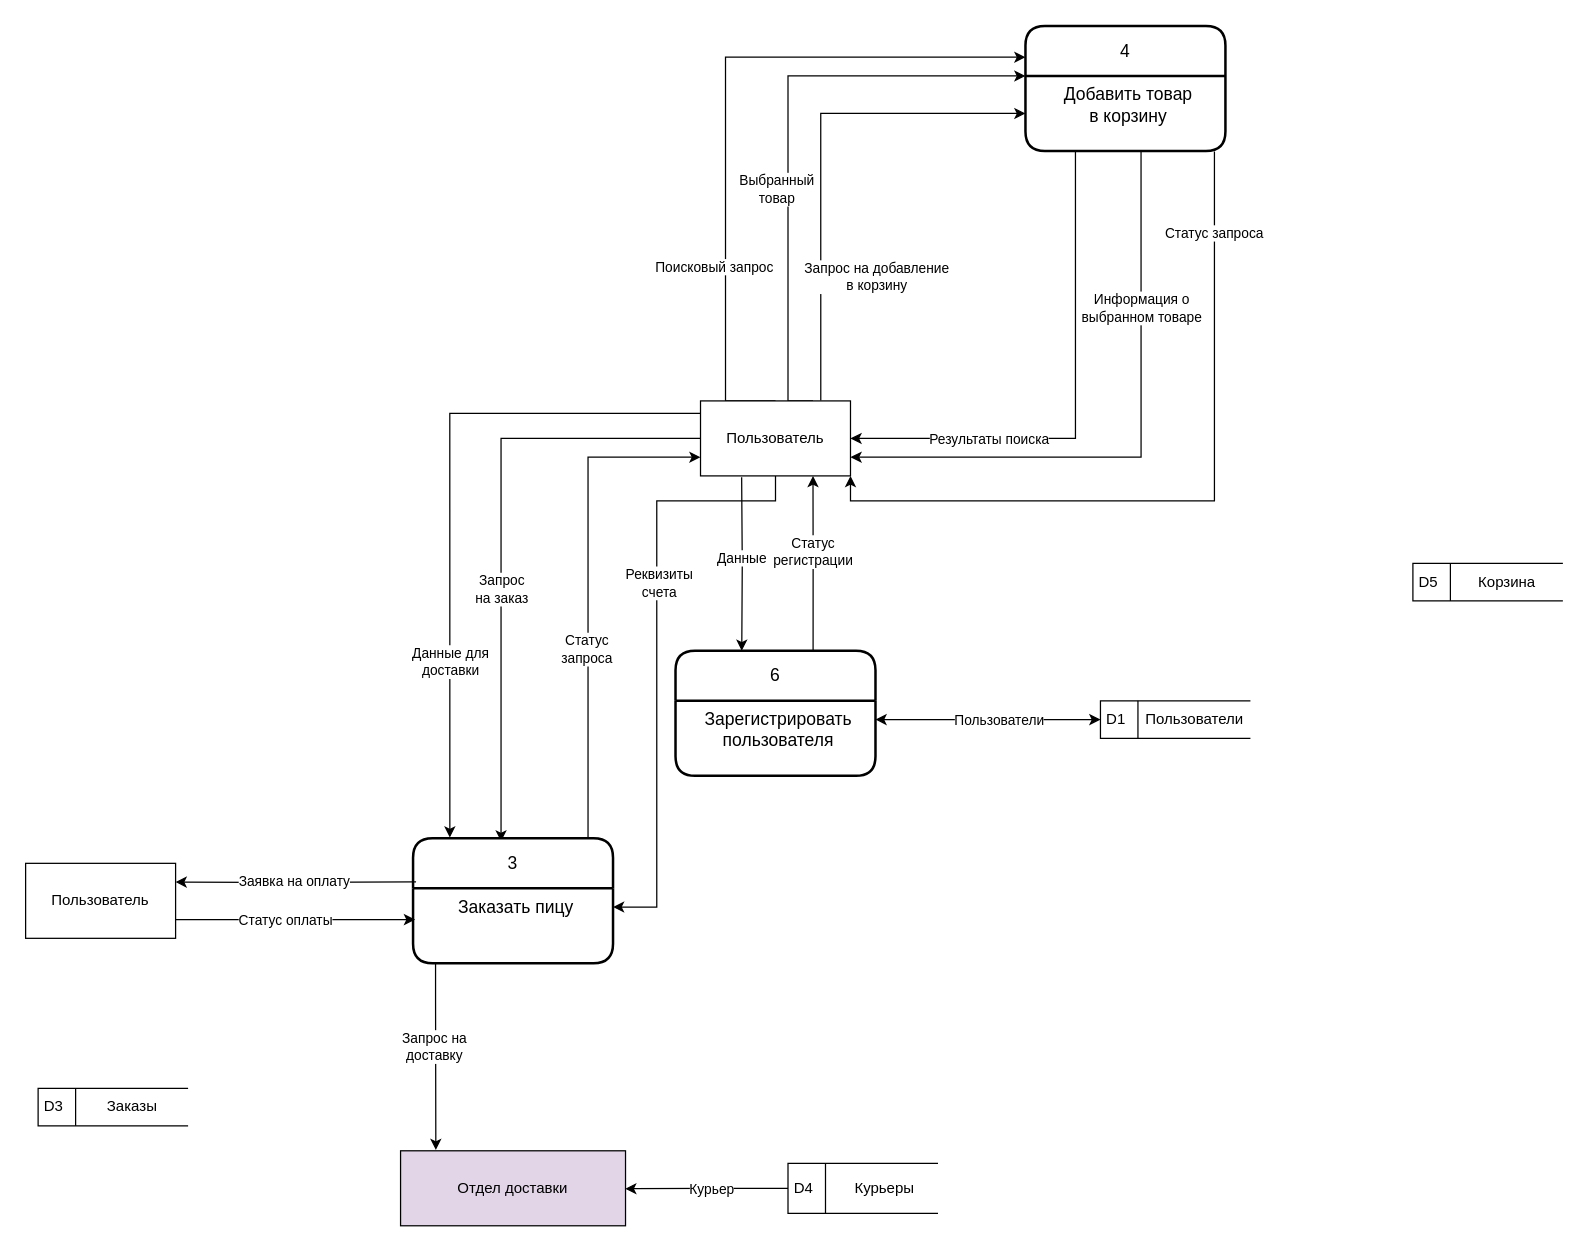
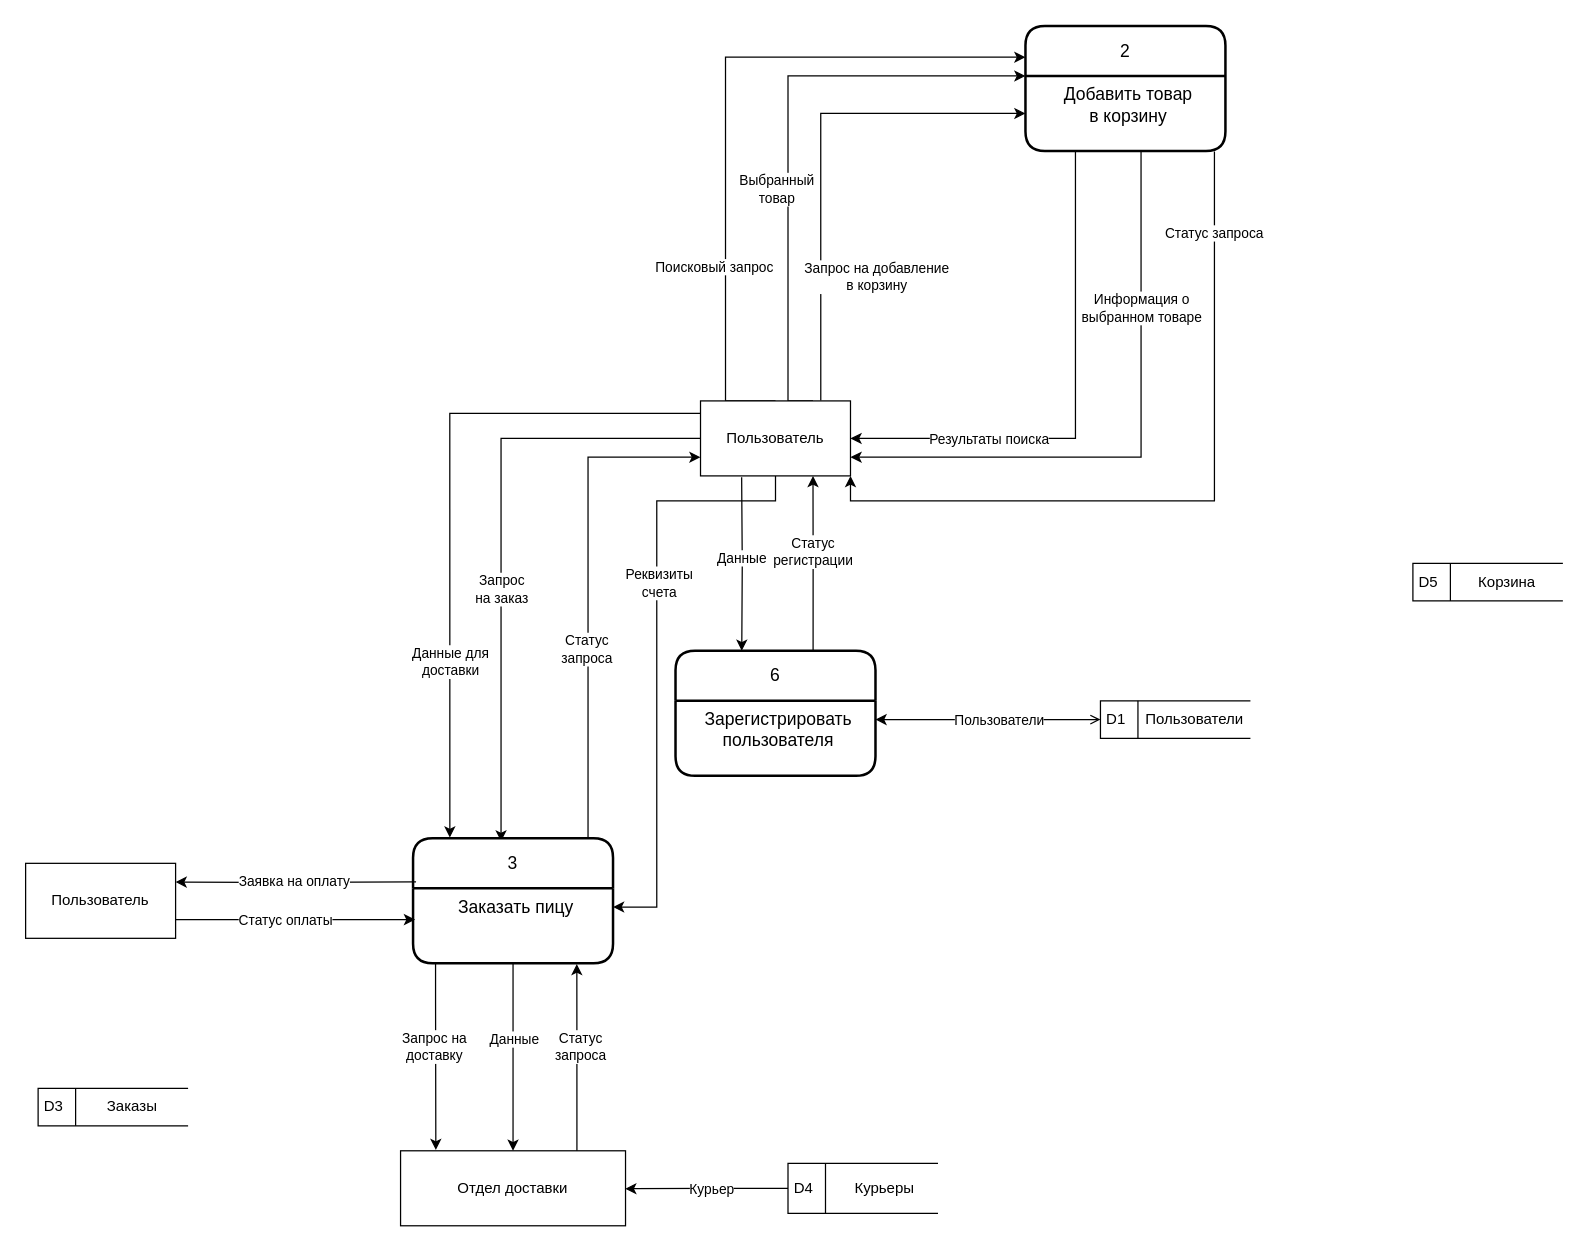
node "4": label "4" -> "2"
edge "D1" -- "Зарегистрировать пользователя": arrowhead classic -> open
edge "3" -> "Отдел доставки": added, label "Данные"
edge "Отдел доставки" -> "Заказать пицу": added, label "Статус запроса"
node "Отдел доставки": fillcolor #e1d5e7 -> #ffffff
